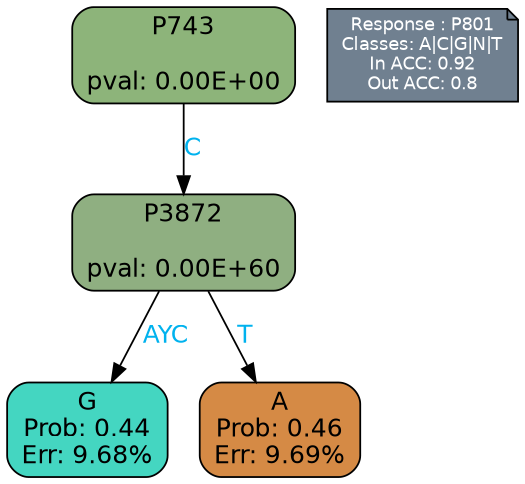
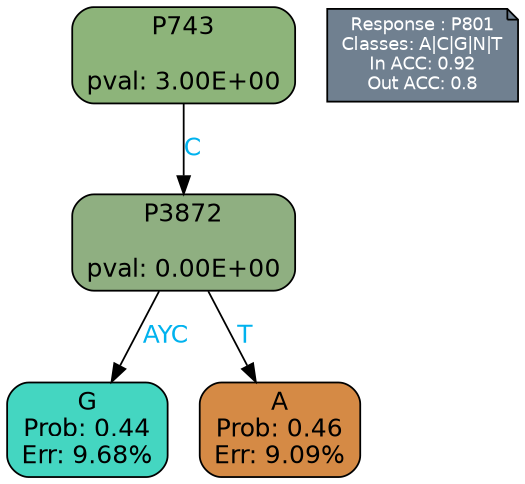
node "P743 pval: 0.00E+00": label "P743 pval: 0.00E+00" -> "P743 pval: 3.00E+00"
node "P3872 pval: 0.00E+60": label "P3872 pval: 0.00E+60" -> "P3872 pval: 0.00E+00"
node "A Prob: 0.46 Err: 9.69%": label "A Prob: 0.46 Err: 9.69%" -> "A Prob: 0.46 Err: 9.09%"
